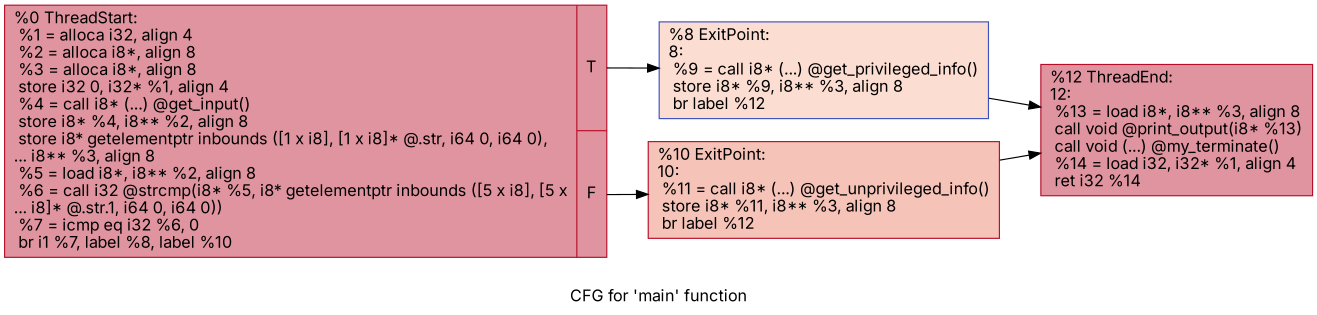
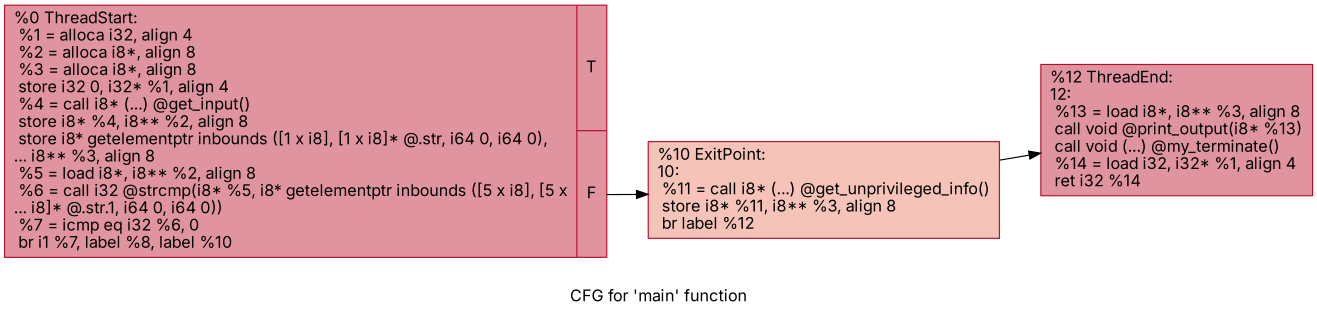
node "%8 ExitPoint:": removed
